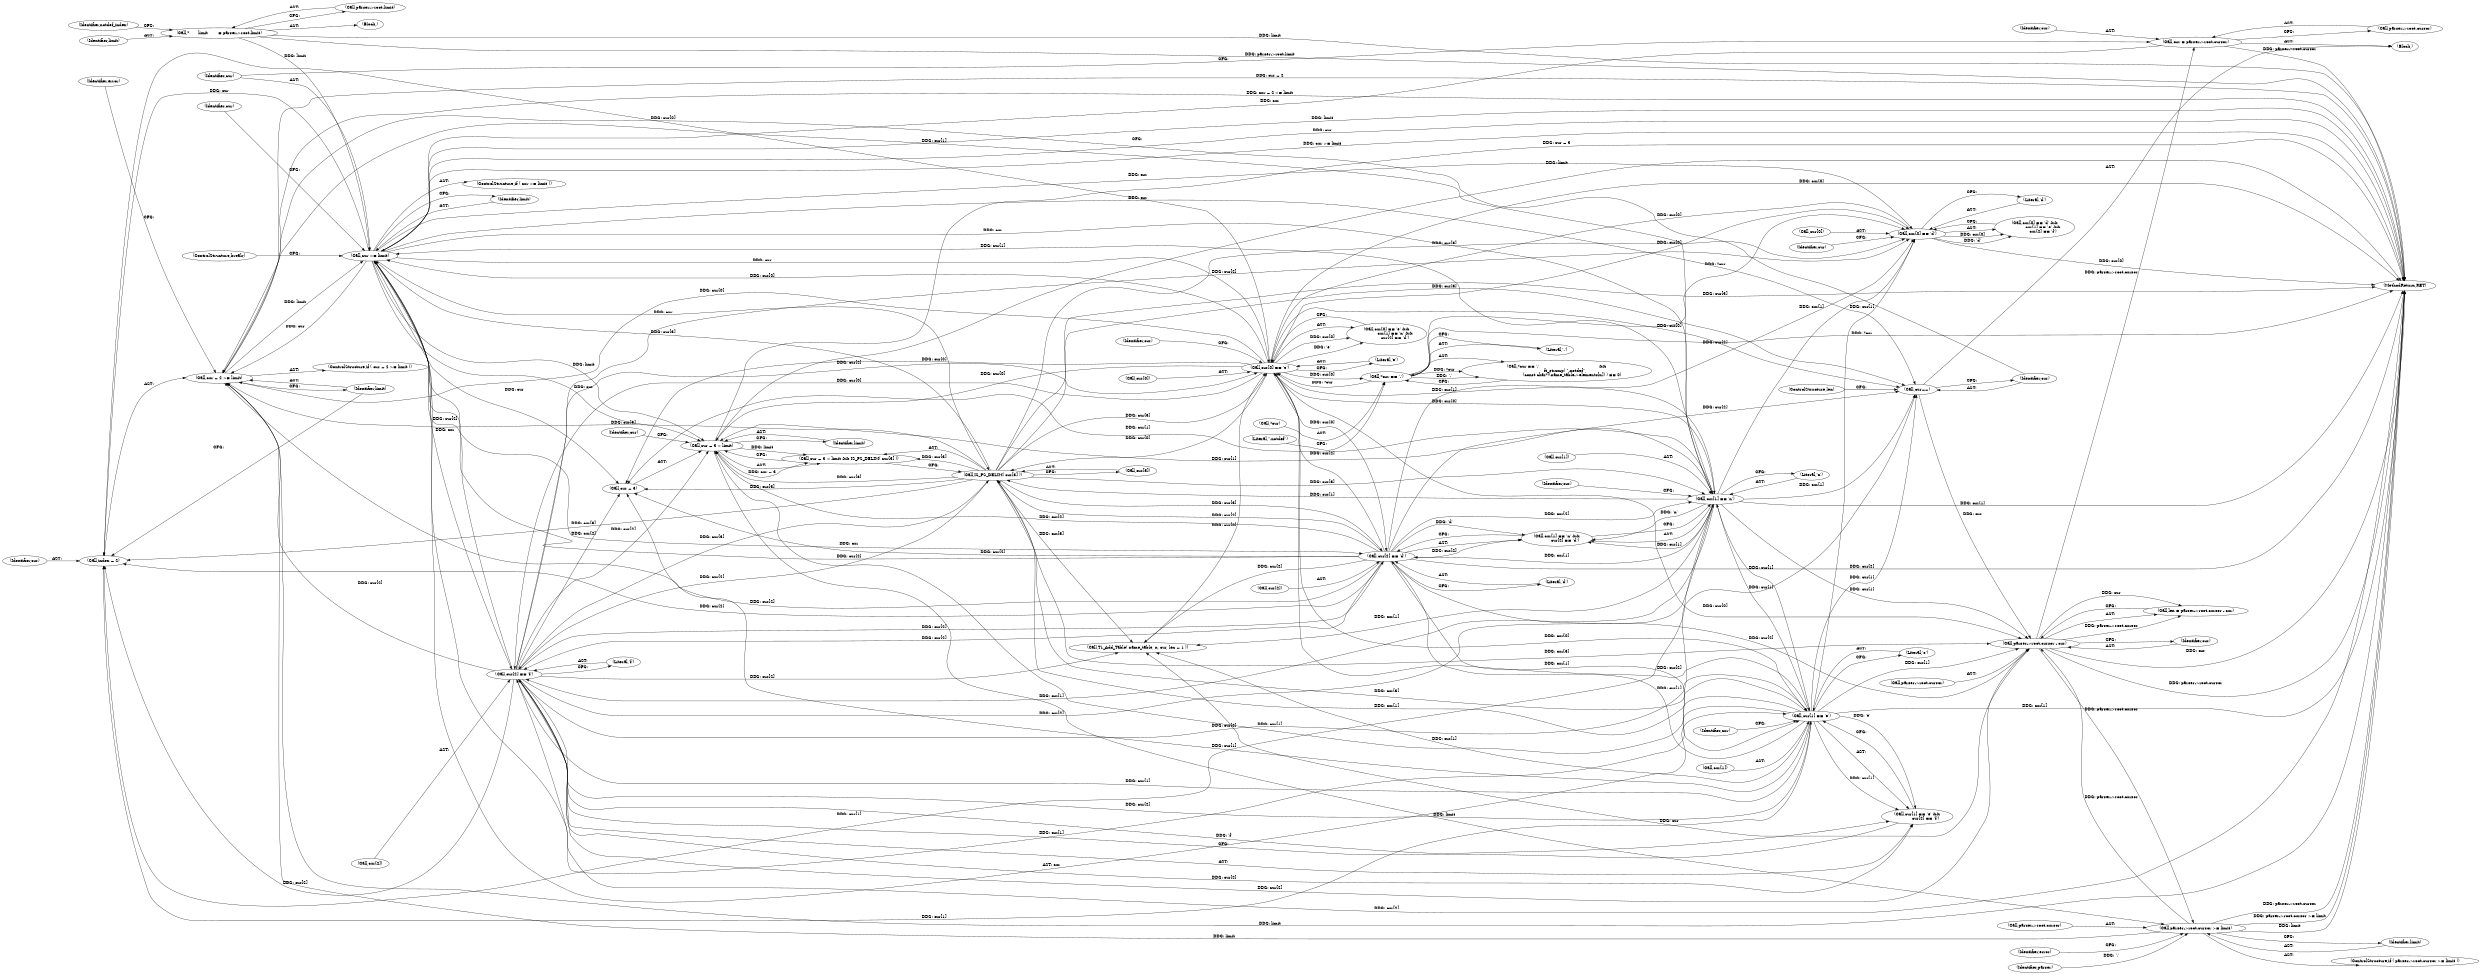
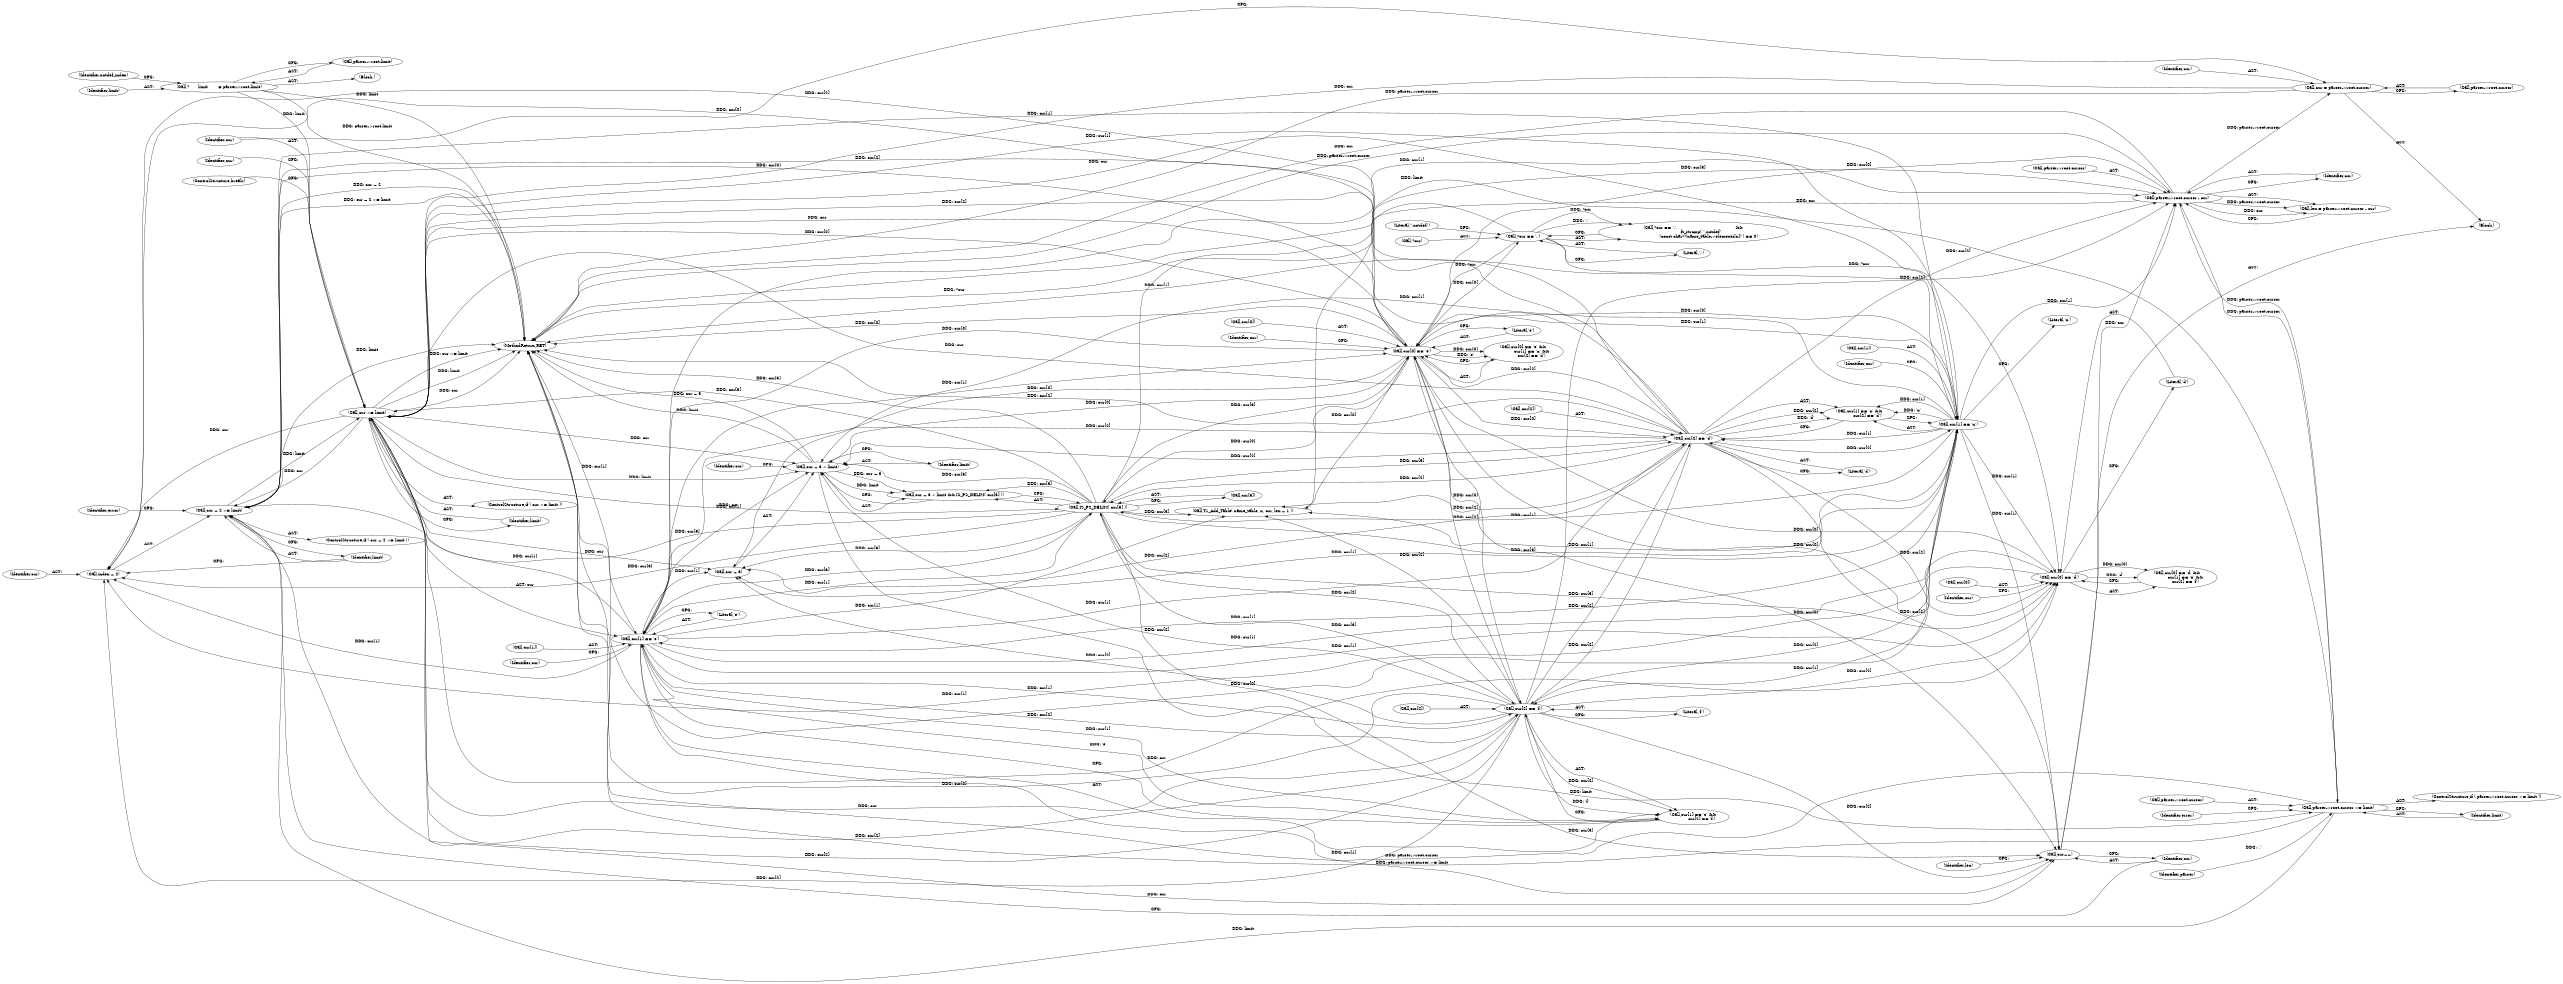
node "(ControlStructure,len)": label "(ControlStructure,len)" -> "(Identifier,len)"
edge "(Literal,'n')" -> "(Call,cur[1] == 'n')": removed, label "AST:"
edge "(Call,cur[1] == 'e')" -> "(MethodReturn,RET)": reversed
